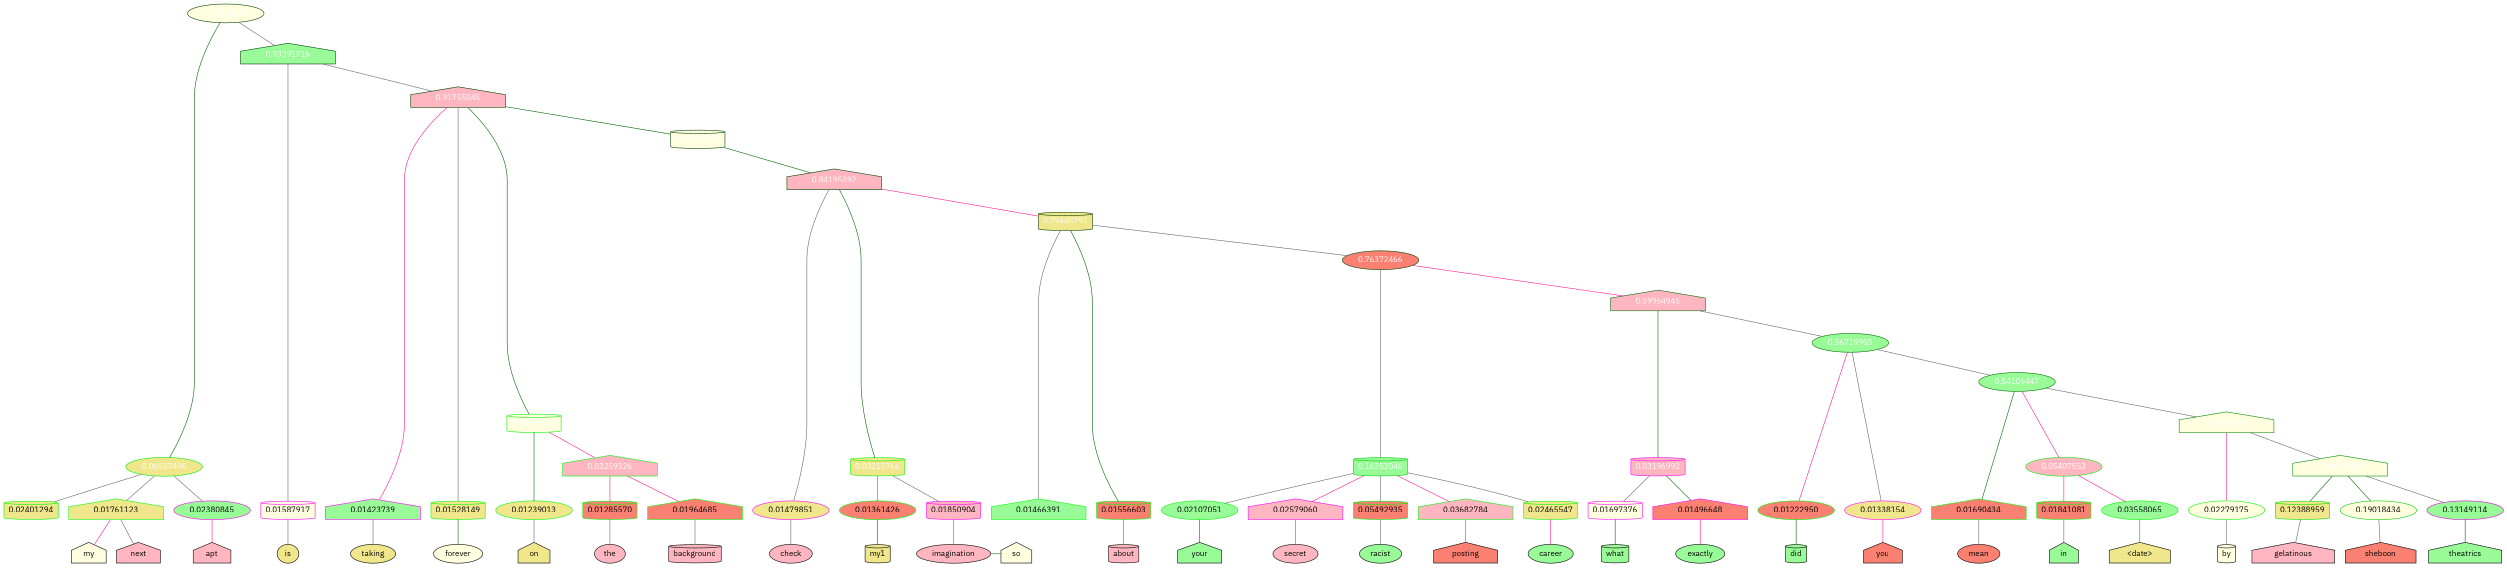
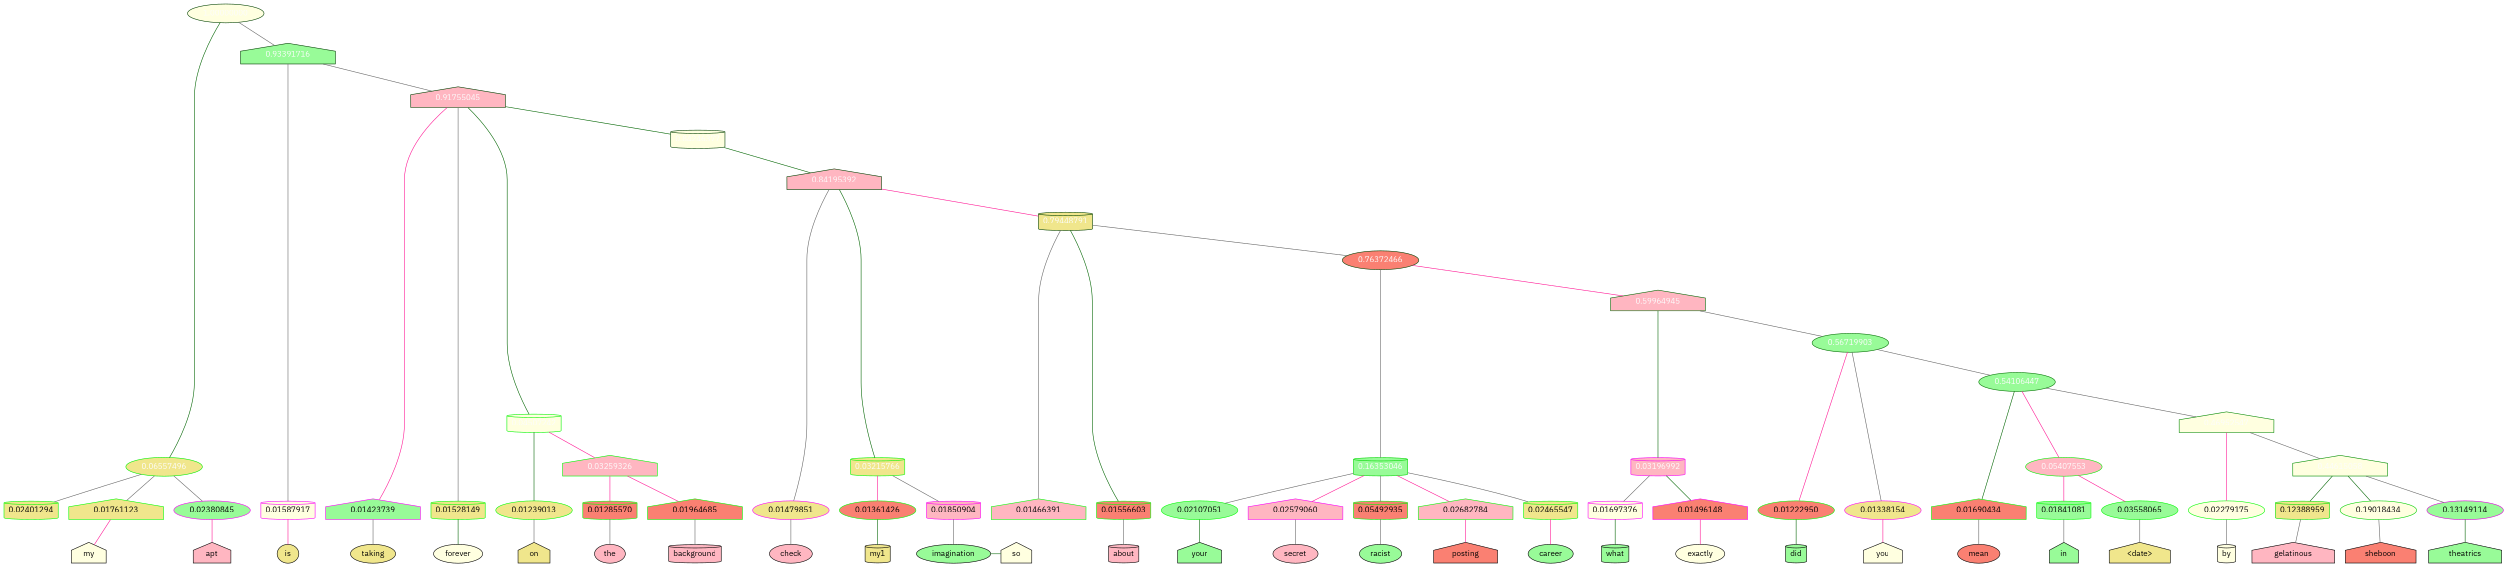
node "0.01466391": fillcolor palegreen -> lightpink
node "0.03682784": label "0.03682784" -> "0.02682784"
node "0.01496648": label "0.01496648" -> "0.01496148"
node "0.01841081": fillcolor salmon -> palegreen
edge "0.01587917" -- "is": color gray40 -> deeppink
node "next": removed
node "imagination": fillcolor lightpink -> palegreen
node "exactly": fillcolor palegreen -> lightyellow
node "you": fillcolor salmon -> lightyellow
